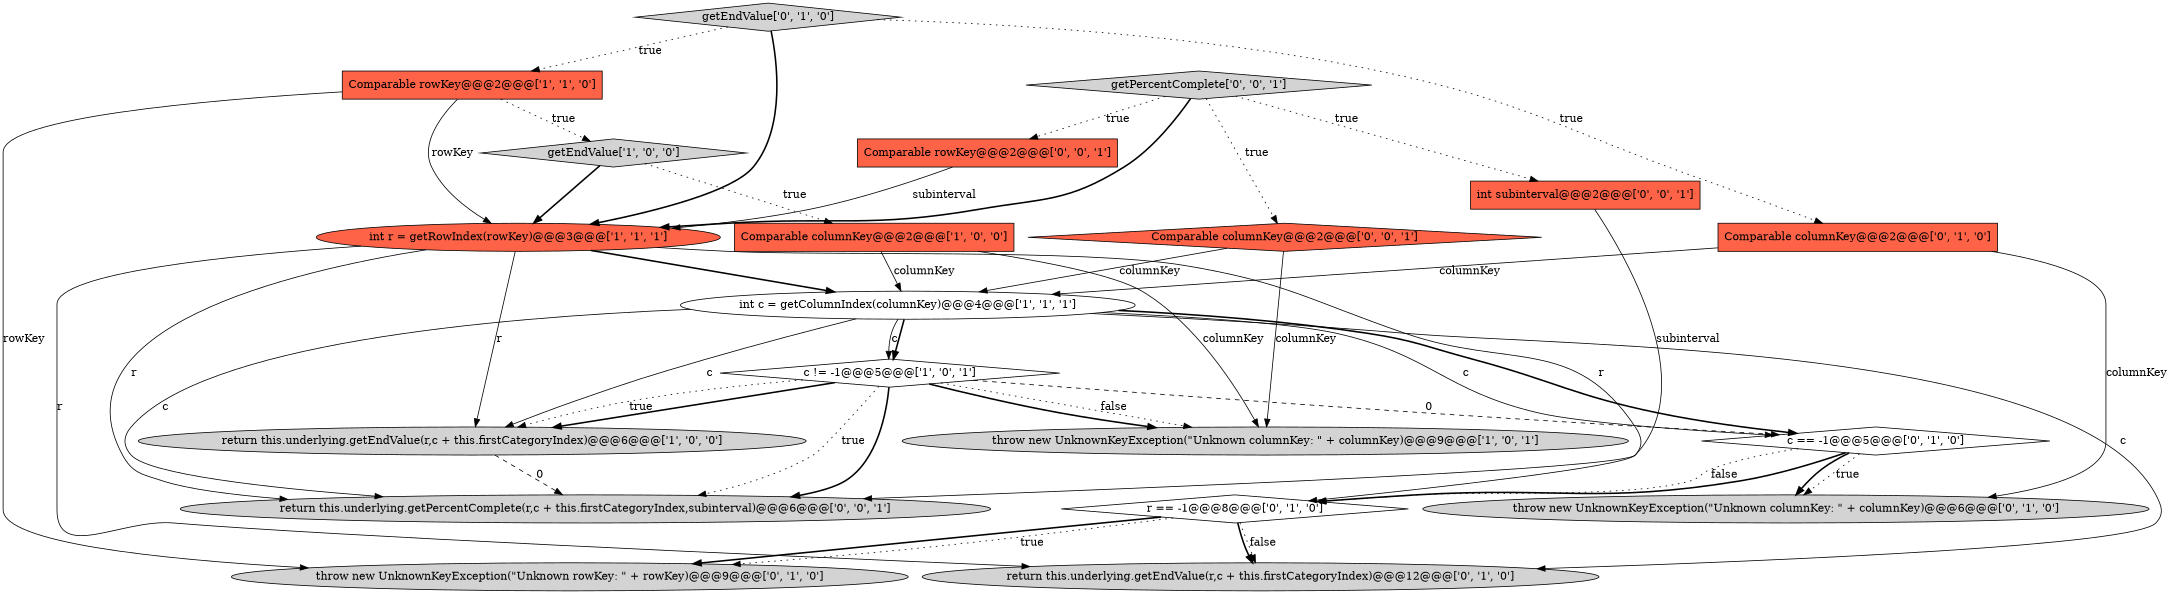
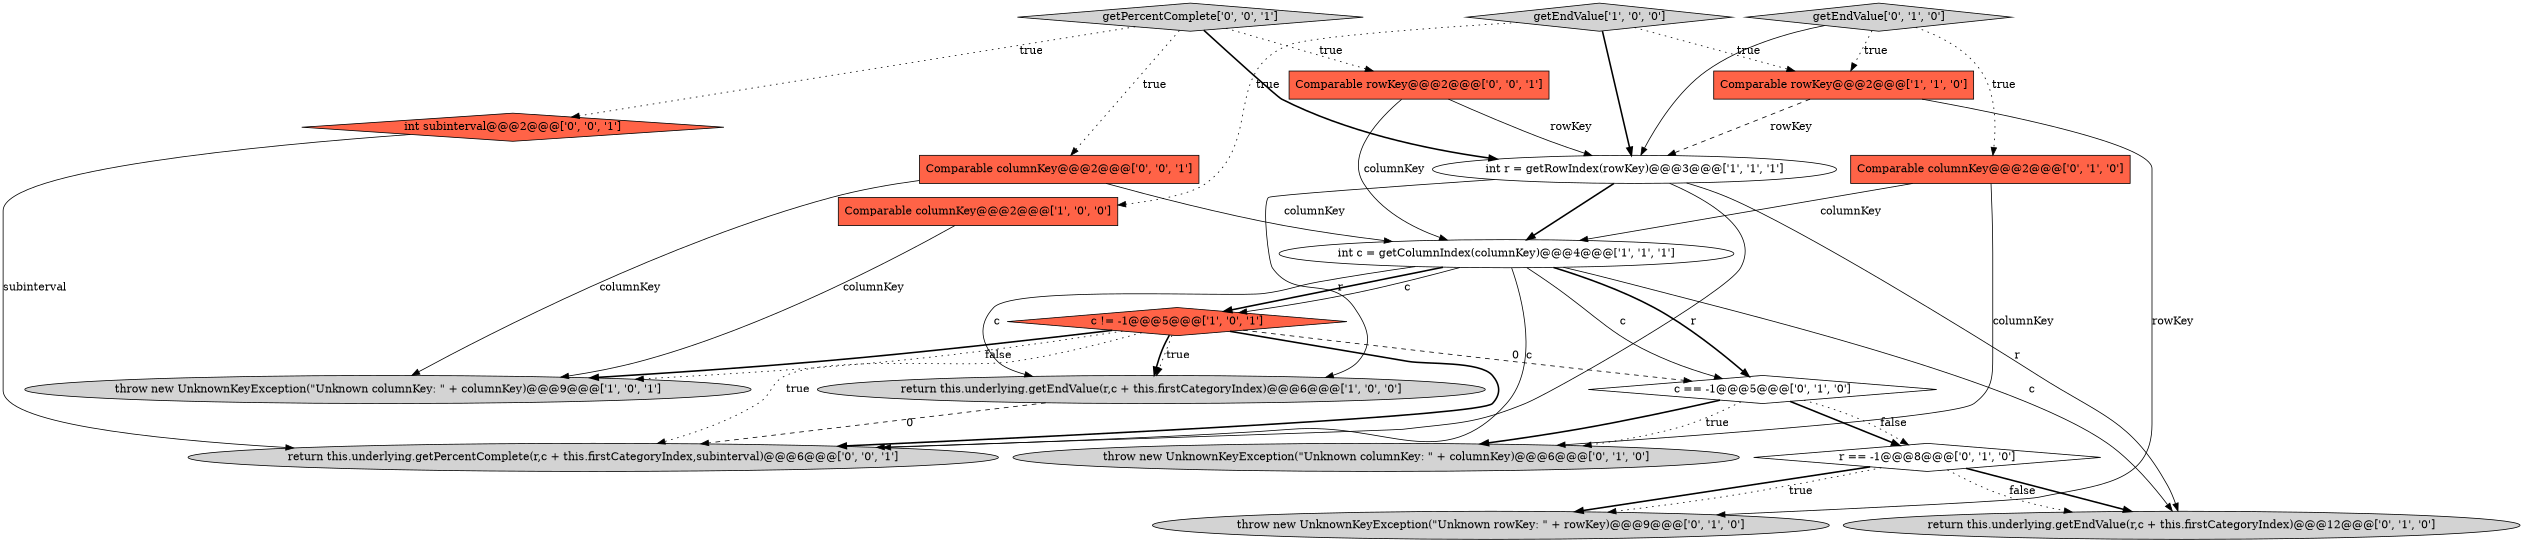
edge "Comparable rowKey@@@2@@@['1', '1', '0']" -> "getEndValue['1', '0', '0']": reversed
edge "Comparable rowKey@@@2@@@['1', '1', '0']" -> "int r = getRowIndex(rowKey)@@@3@@@['1', '1', '1']": style solid -> dashed
edge "getEndValue['0', '1', '0']" -> "int r = getRowIndex(rowKey)@@@3@@@['1', '1', '1']": style bold -> solid
edge "Comparable rowKey@@@2@@@['0', '0', '1']" -> "int r = getRowIndex(rowKey)@@@3@@@['1', '1', '1']": label "subinterval" -> "rowKey"
node "int subinterval@@@2@@@['0', '0', '1']": shape box -> diamond
node "int r = getRowIndex(rowKey)@@@3@@@['1', '1', '1']": fillcolor tomato -> white
node "Comparable columnKey@@@2@@@['0', '0', '1']": shape diamond -> box
edge "Comparable columnKey@@@2@@@['1', '0', '0']" -> "int c = getColumnIndex(columnKey)@@@4@@@['1', '1', '1']": now "Comparable rowKey@@@2@@@['0', '0', '1']" -> "int c = getColumnIndex(columnKey)@@@4@@@['1', '1', '1']"
edge "int r = getRowIndex(rowKey)@@@3@@@['1', '1', '1']" -> "r == -1@@@8@@@['0', '1', '0']": removed, label "r"
node "c != -1@@@5@@@['1', '0', '1']": fillcolor white -> tomato
